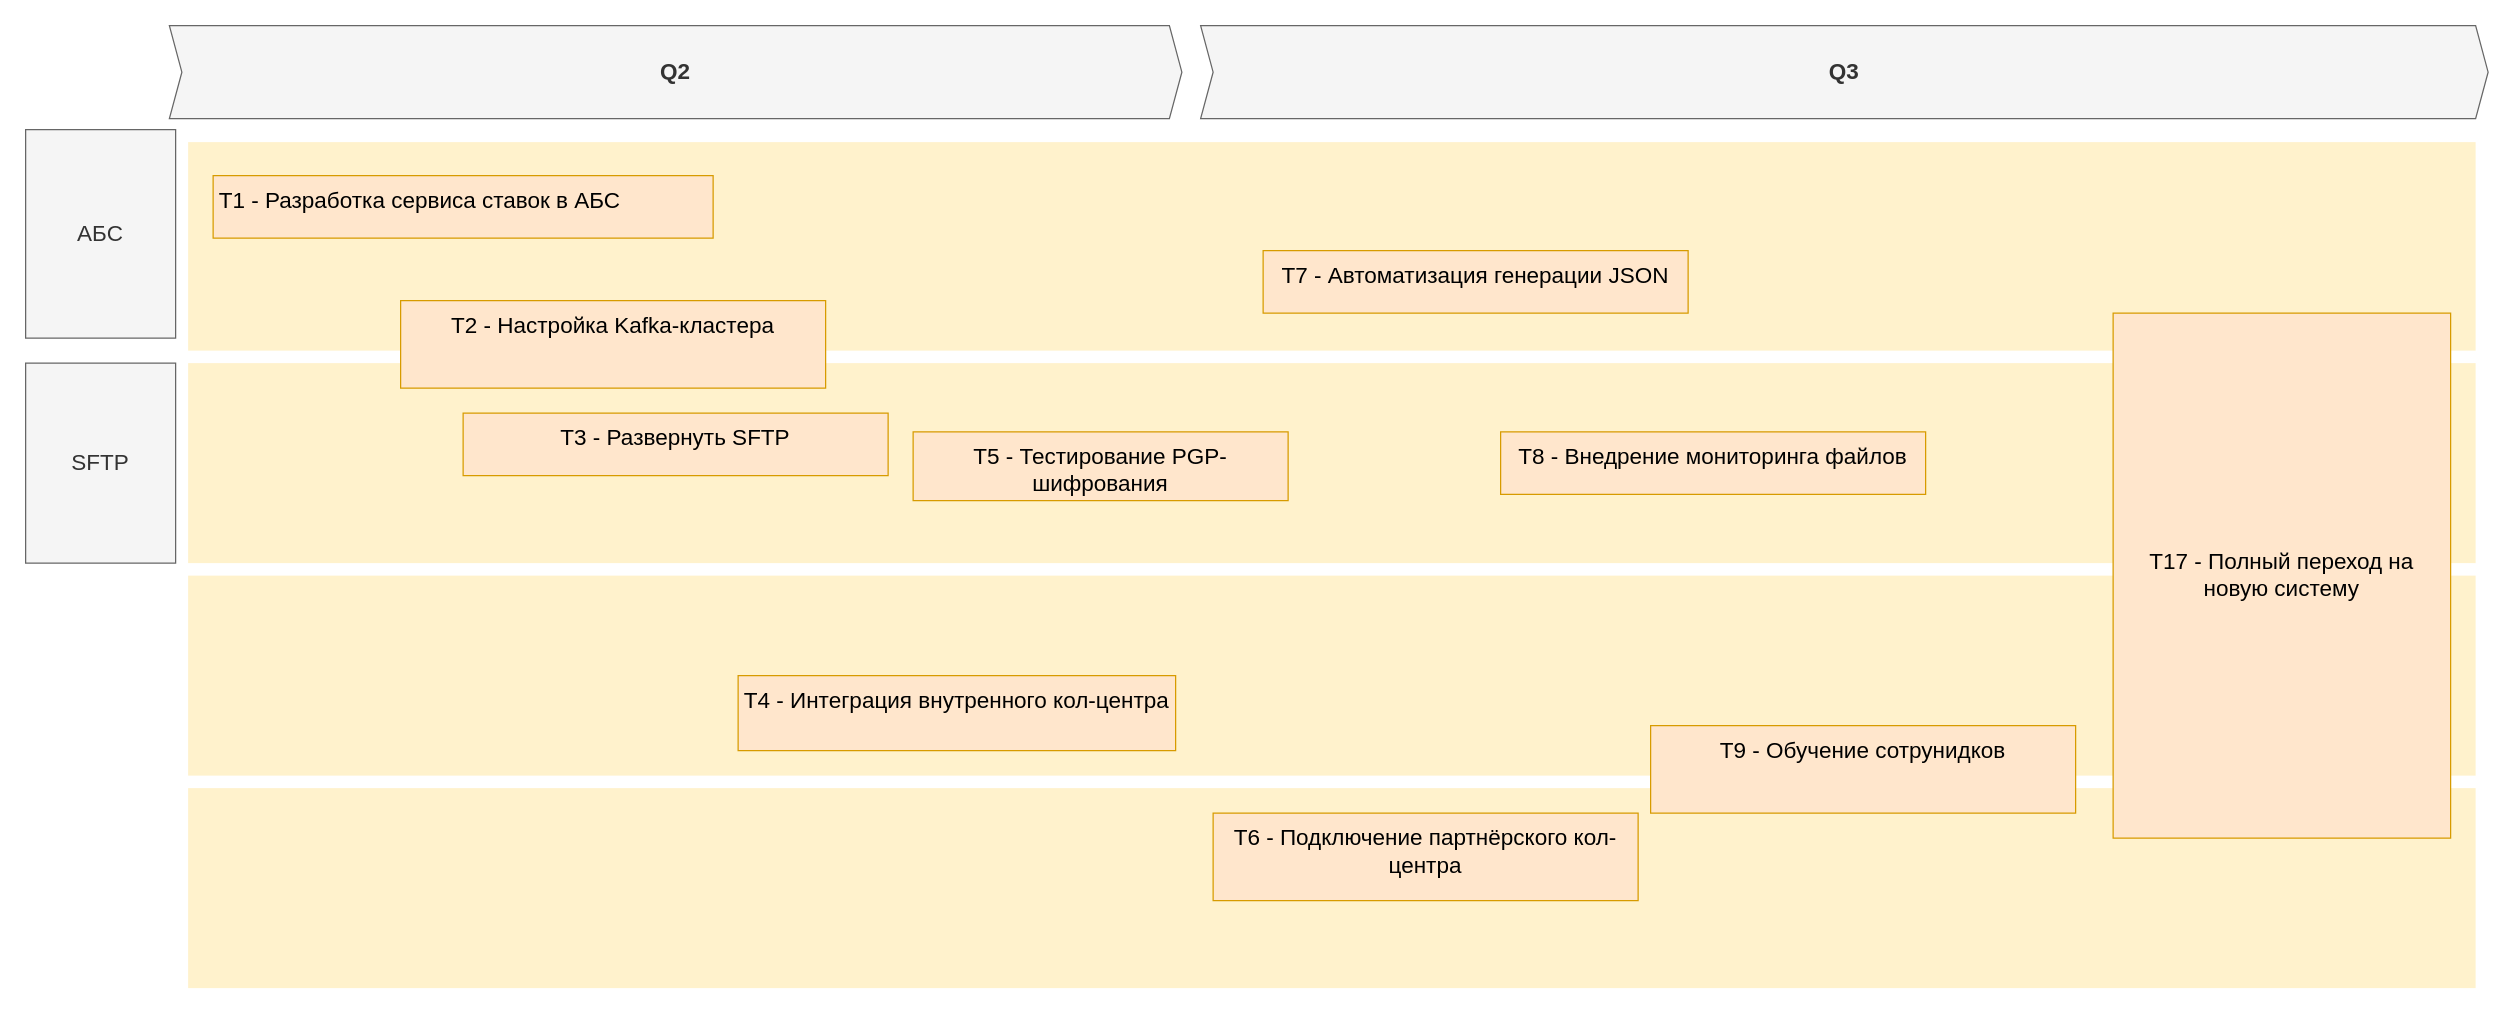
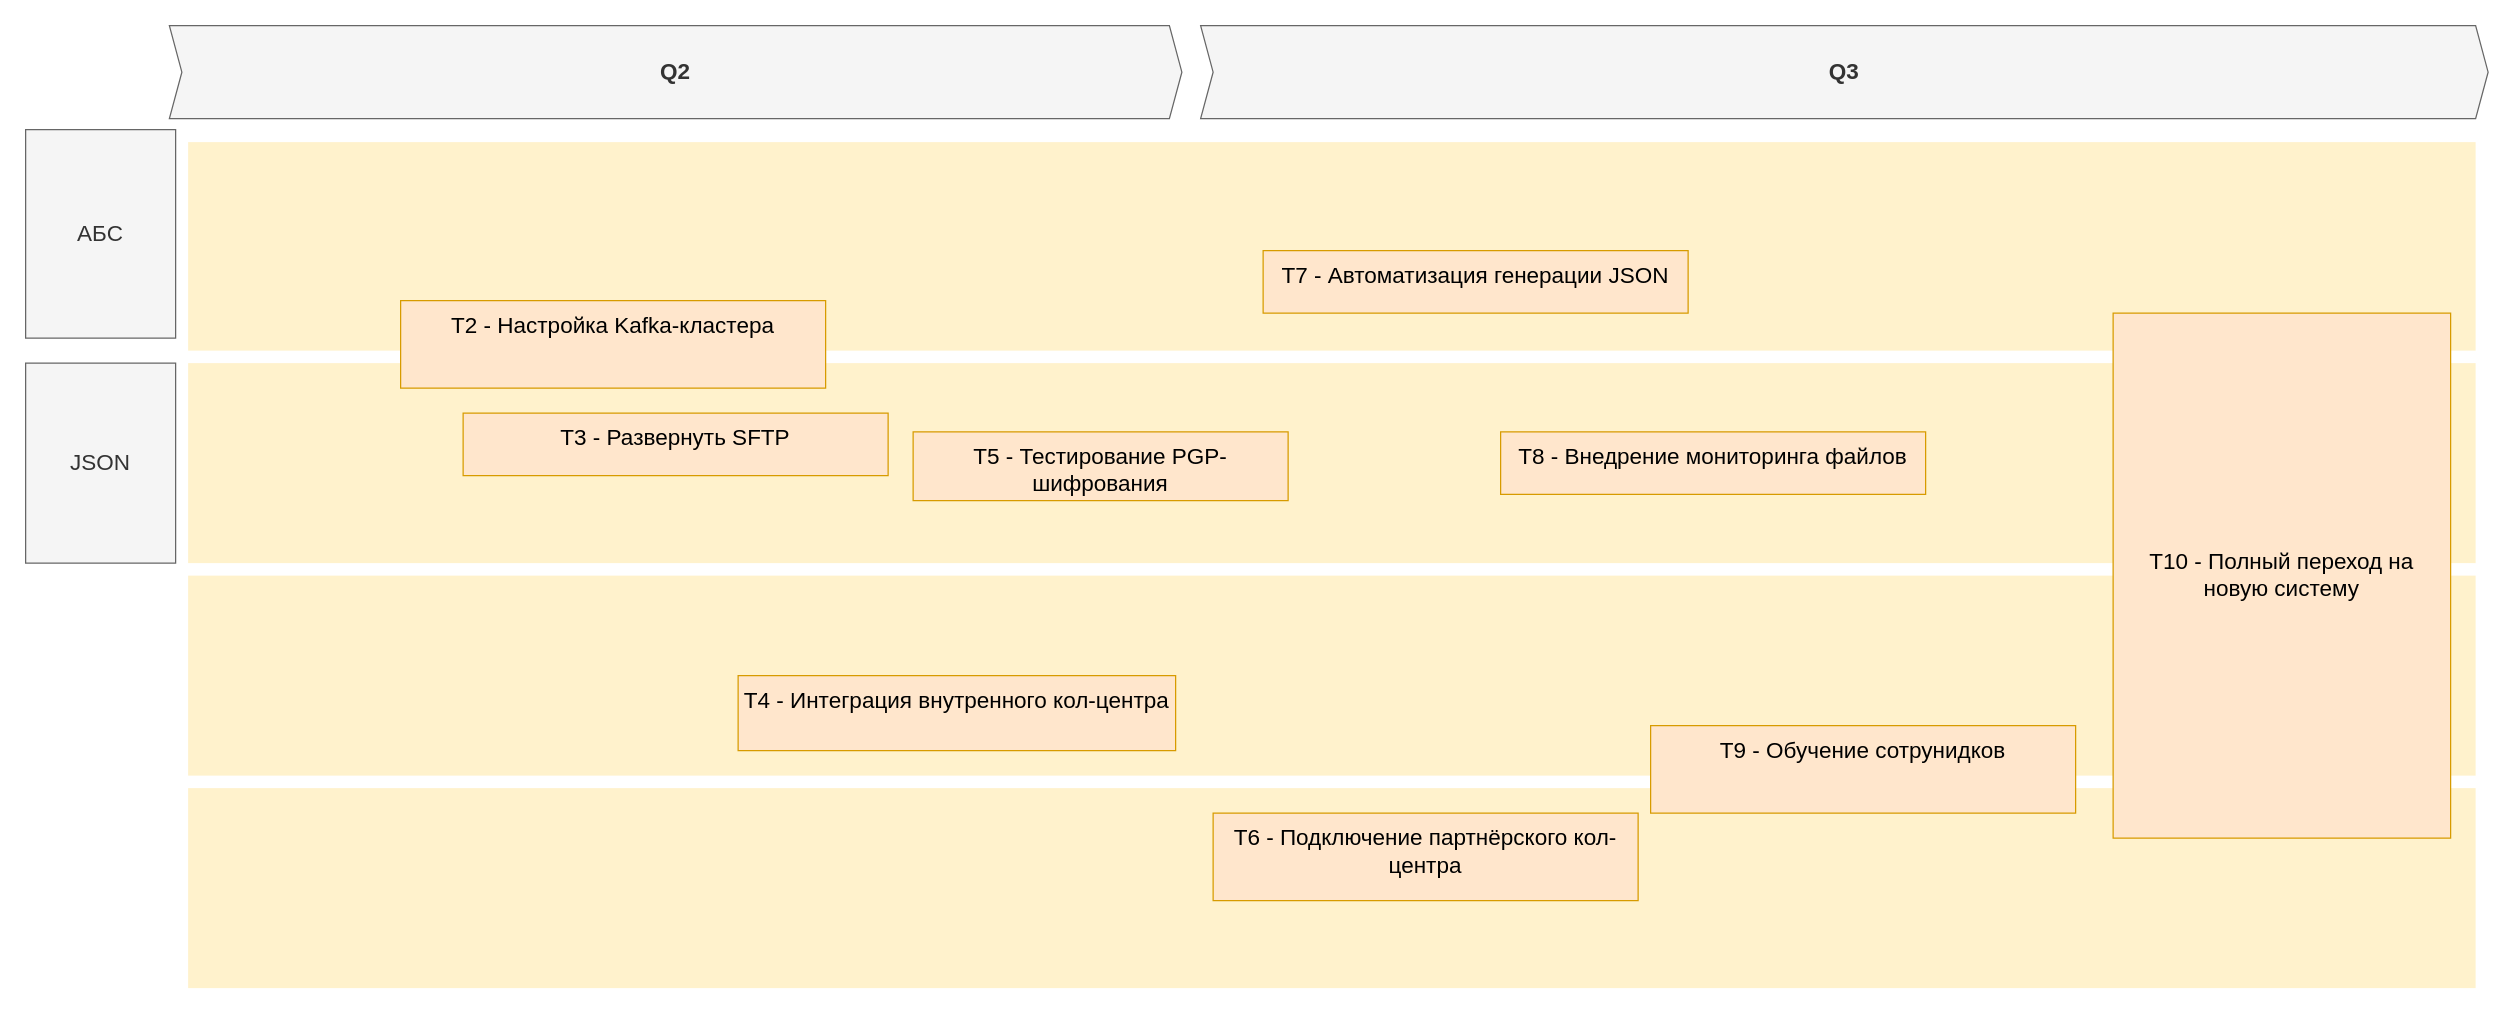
node "T1 - Разработка сервиса ставок в АБС": removed
node "SFTP": label "SFTP" -> "JSON"
node "T17 - Полный переход на новую систему": label "T17 - Полный переход на новую систему" -> "T10 - Полный переход на новую систему"
